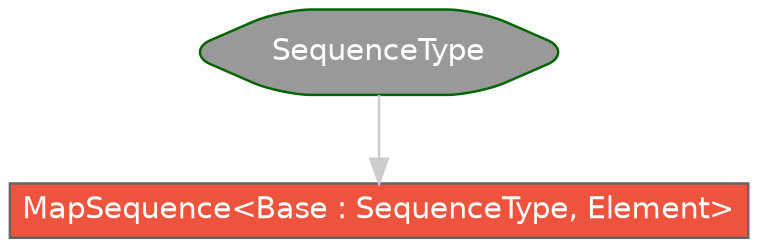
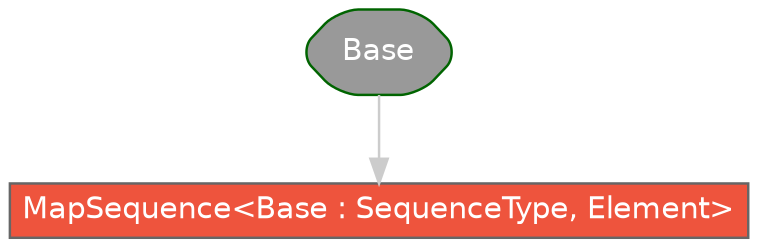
node "SequenceType": label "SequenceType" -> "Base"
